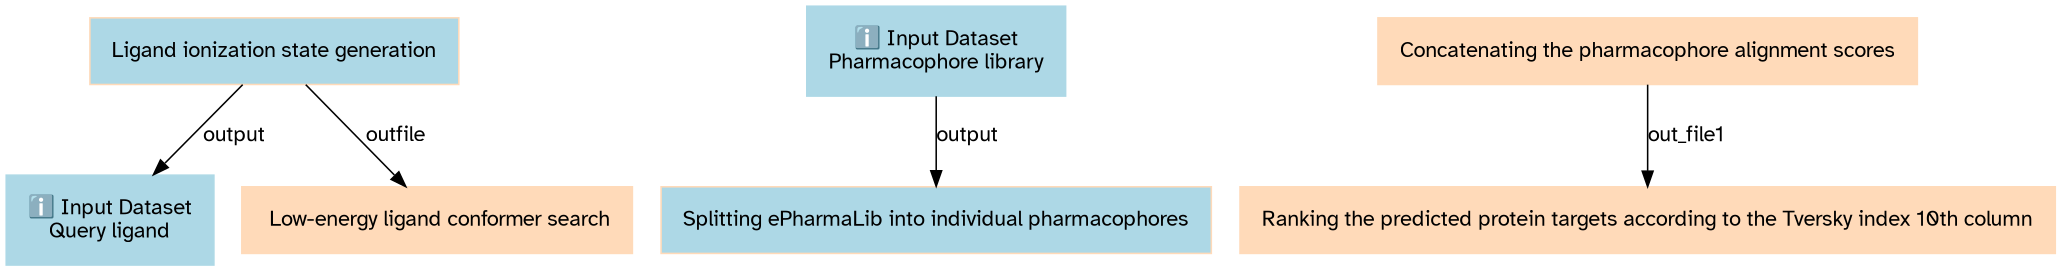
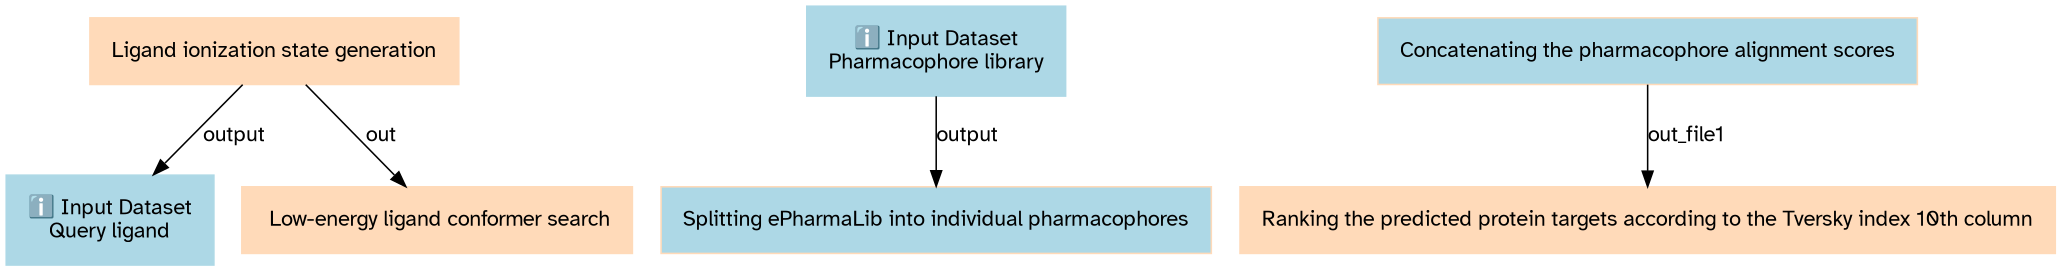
node "Ligand ionization state generation": fillcolor lightblue -> peachpuff
node "Concatenating the pharmacophore alignment scores": fillcolor peachpuff -> lightblue
edge "Ligand ionization state generation" -> "Low-energy ligand conformer search": label "outfile" -> "out"
